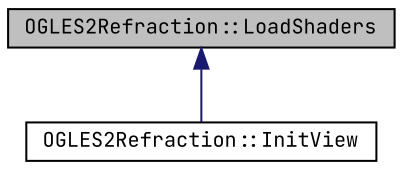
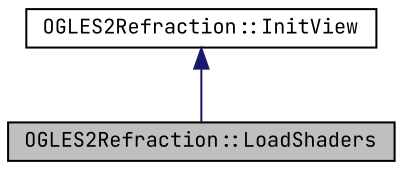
edge "OGLES2Refraction::InitView" -> "OGLES2Refraction::LoadShaders": reversed
